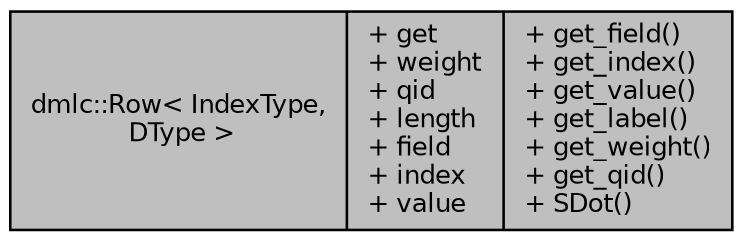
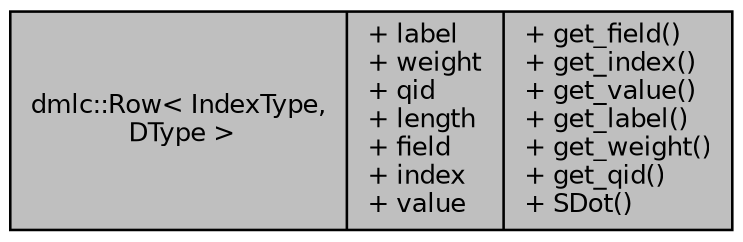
node "dmlc::Row< IndexType,": text "+ get" -> "+ label"
